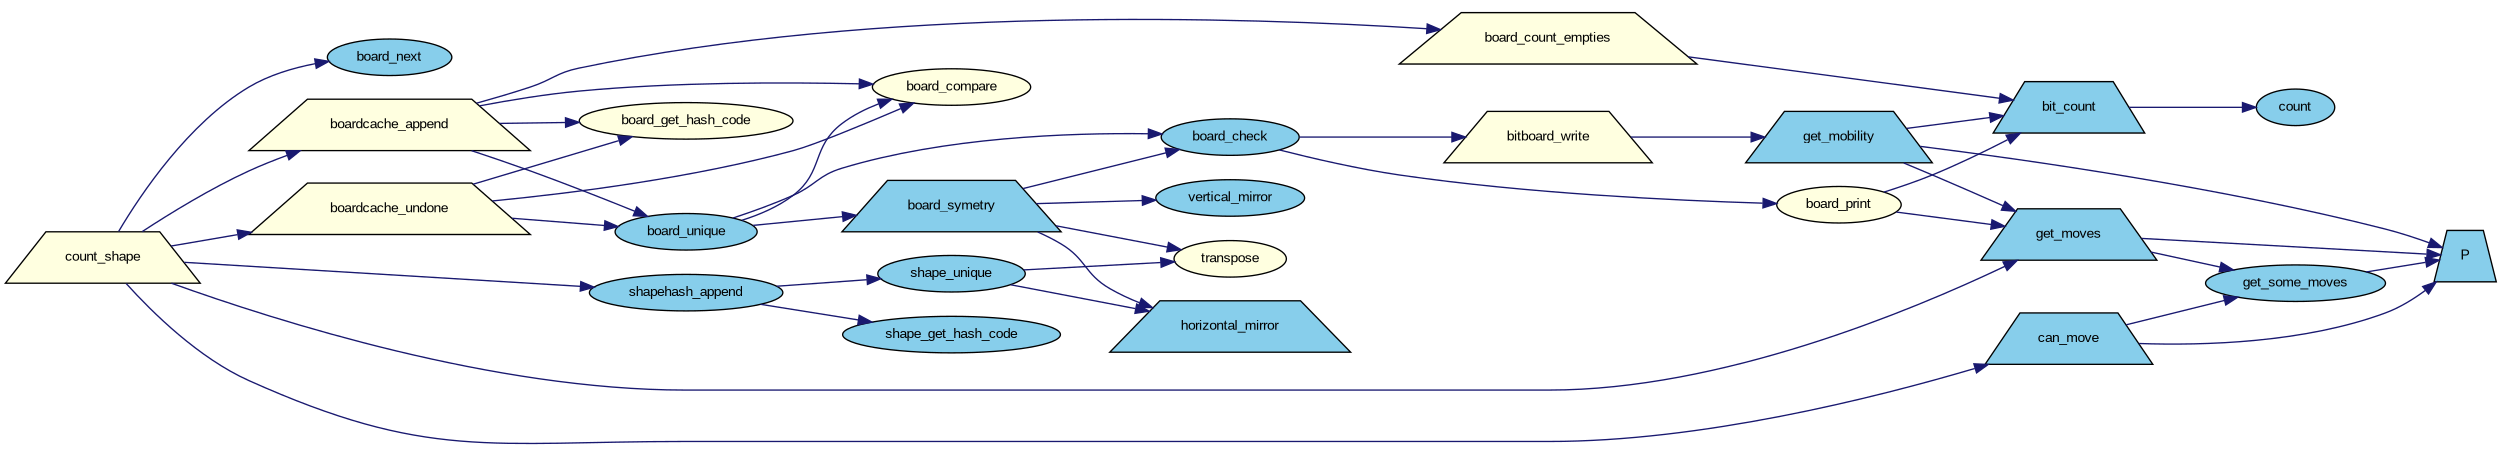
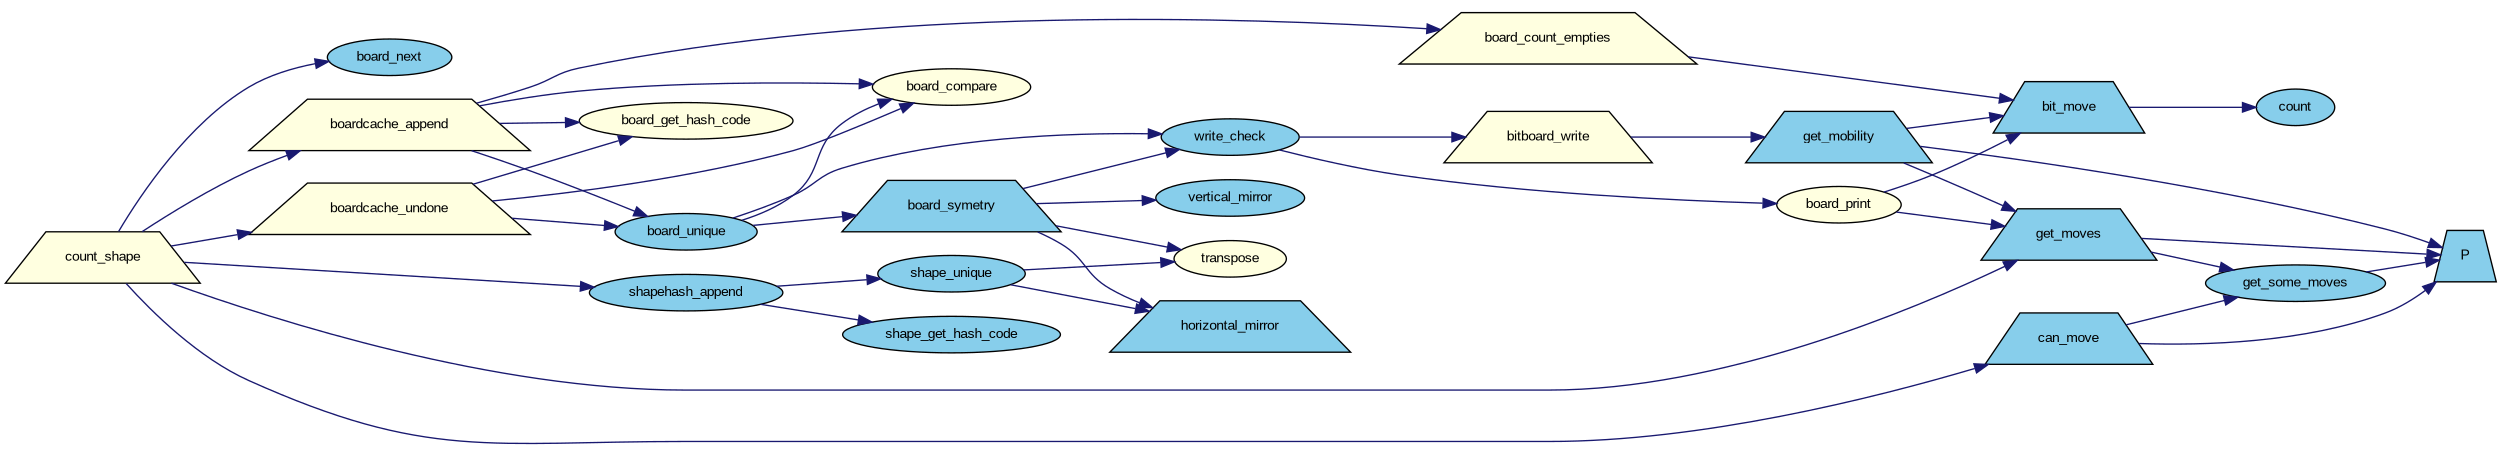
node "bit_count": label "bit_count" -> "bit_move"
node "board_check": label "board_check" -> "write_check"
